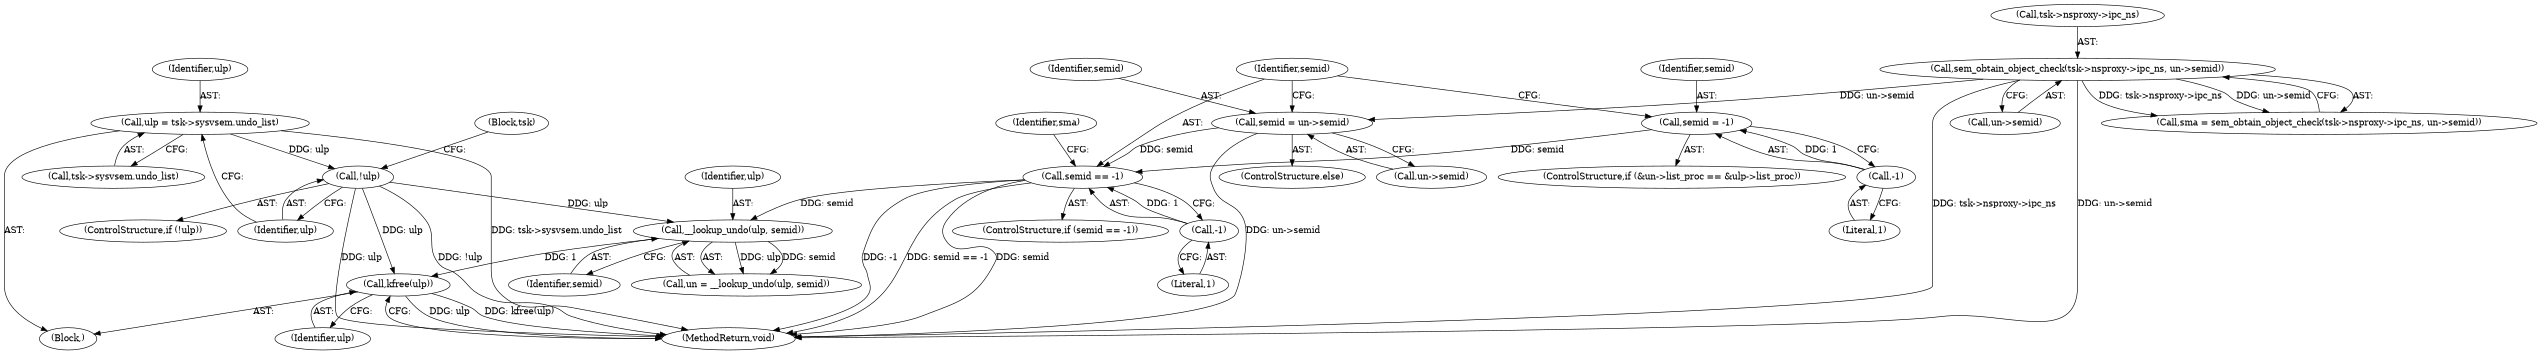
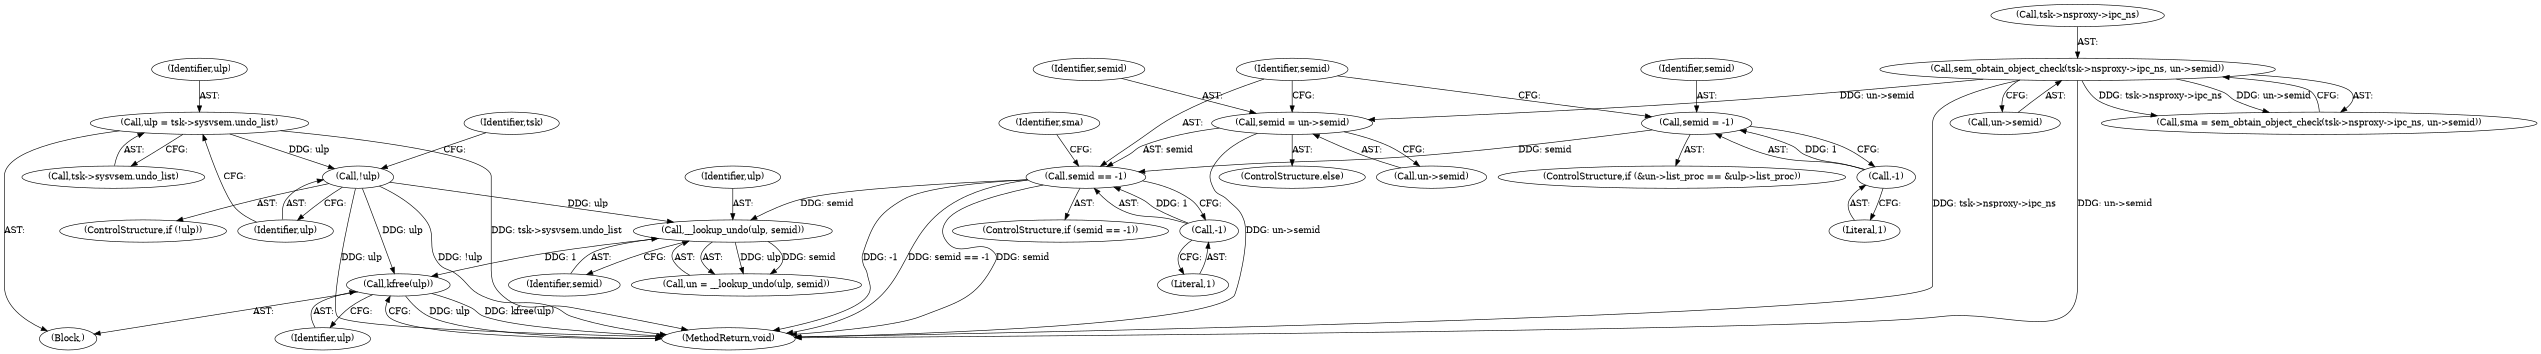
node "(Block,tsk)": label "(Block,tsk)" -> "(Identifier,tsk)"
edge "(Call,semid = un->semid)" -> "(Call,semid == -1)": label "DDG: semid" -> "AST: semid"
